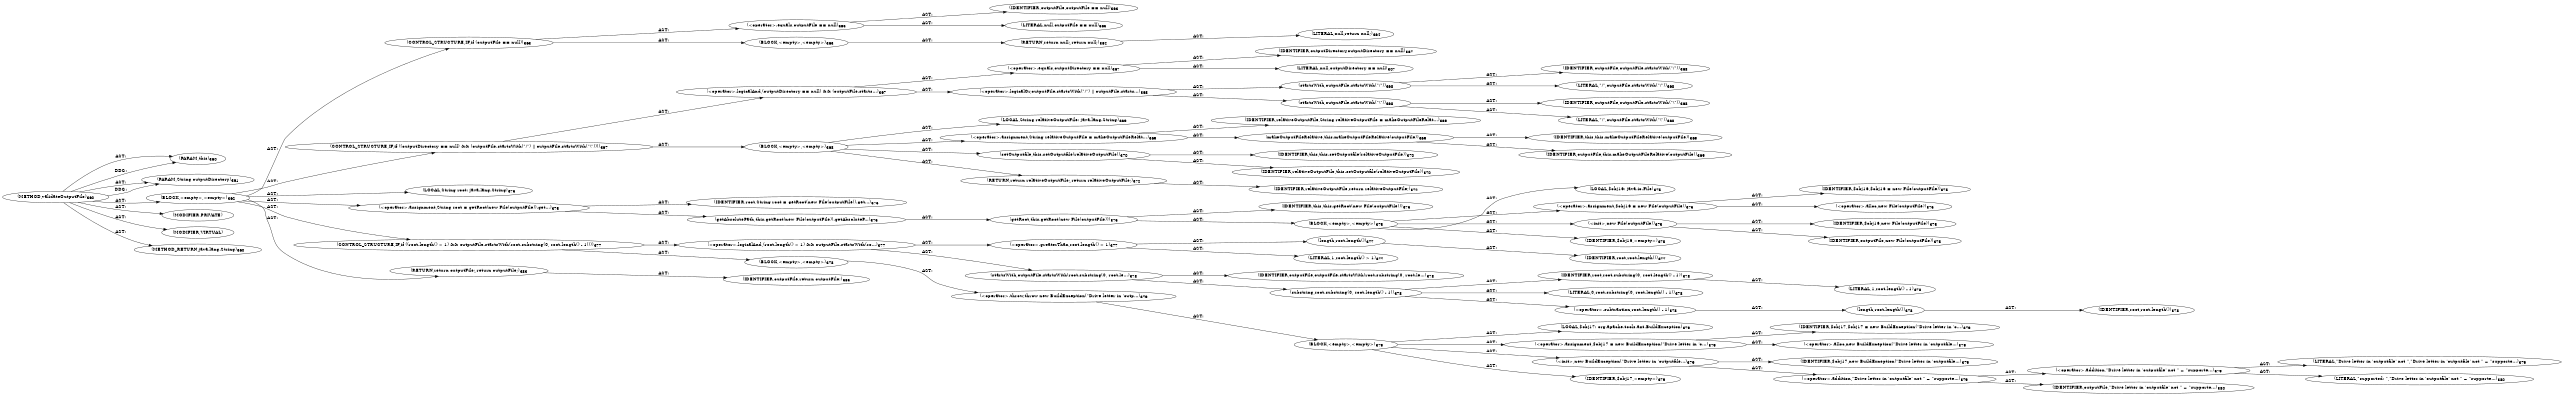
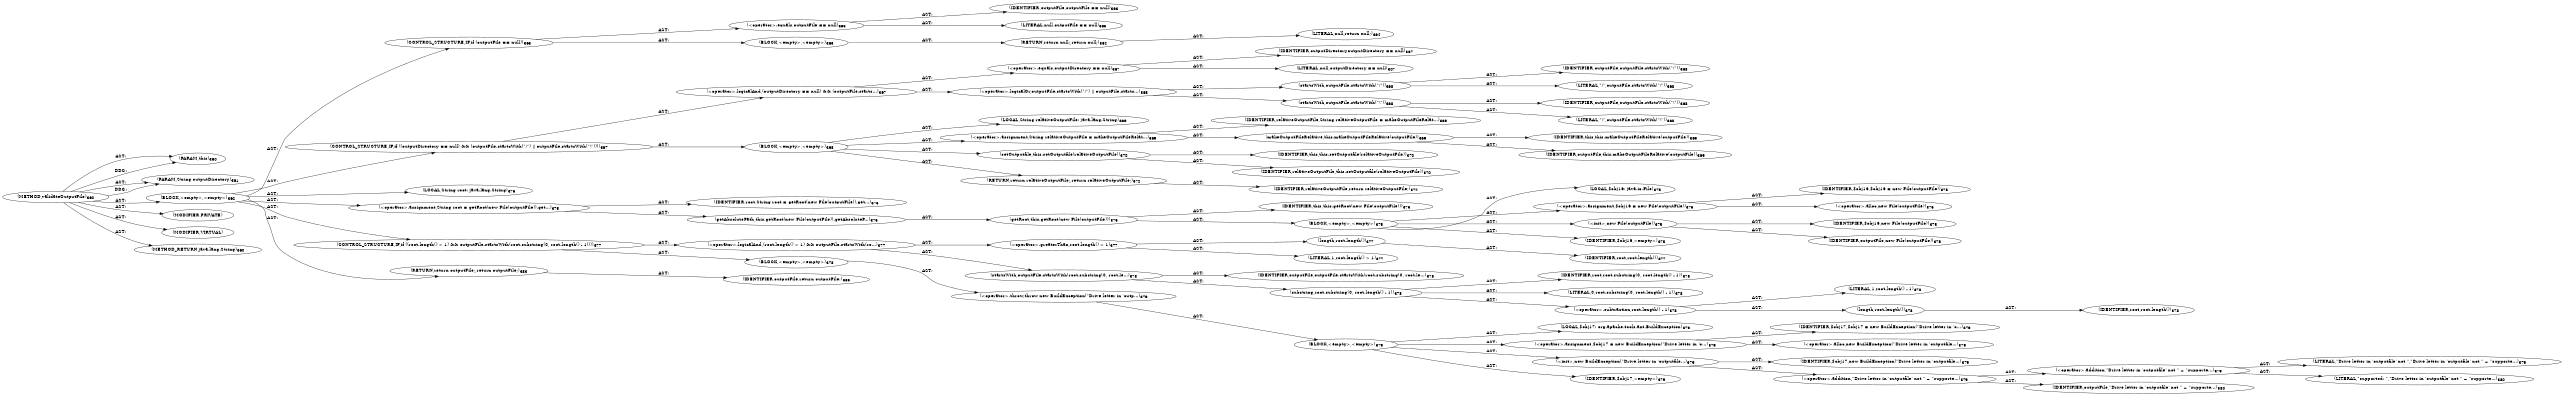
edge "(IDENTIFIER,root,root.substring(0, root.length() - 1))" -> "(LITERAL,1,root.length() - 1)": now "(<operator>.subtraction,root.length() - 1)" -> "(LITERAL,1,root.length() - 1)"
